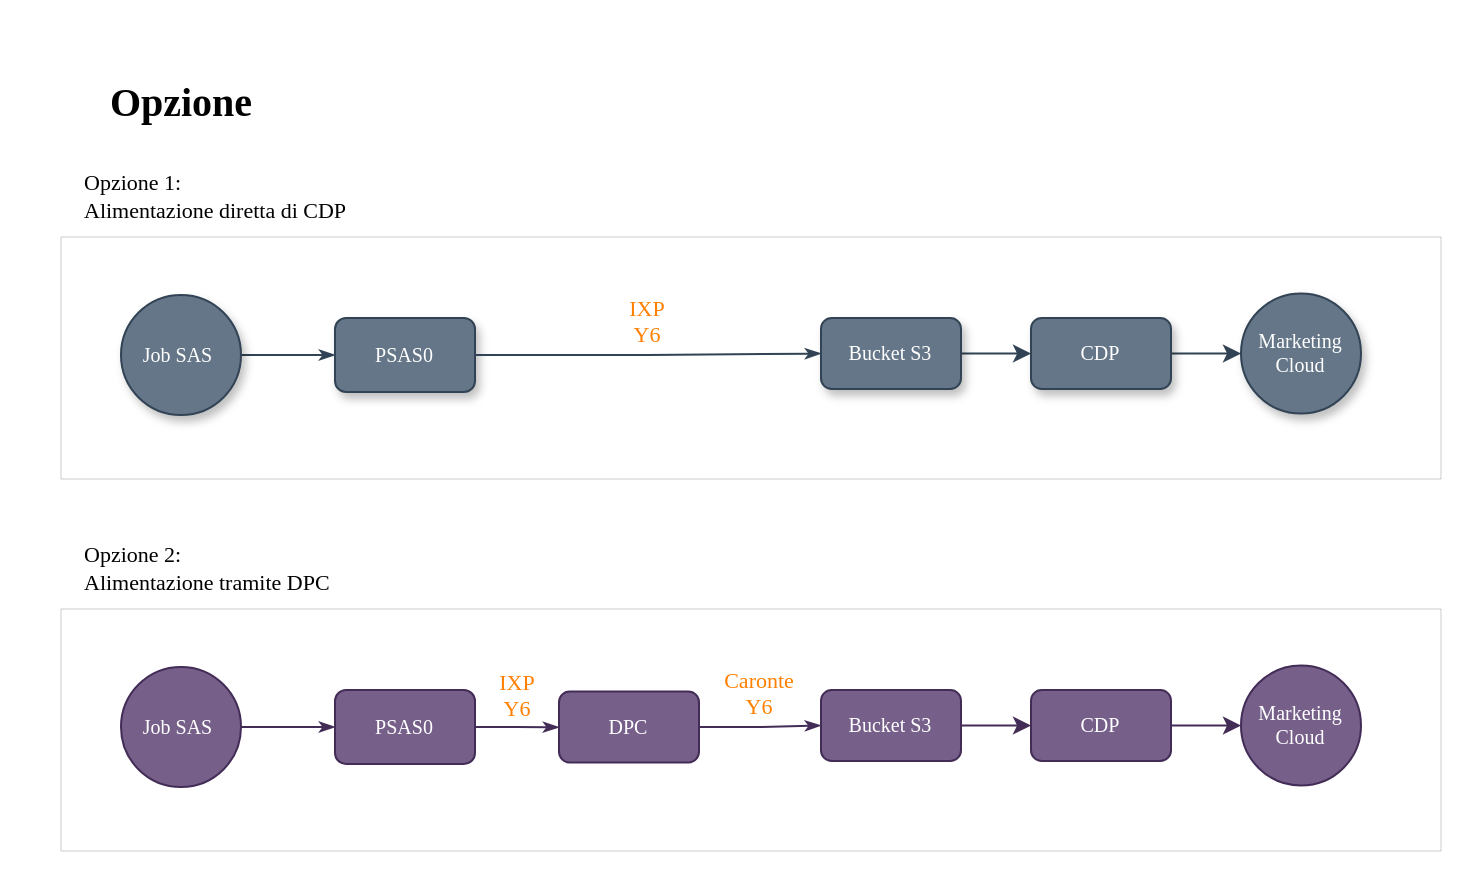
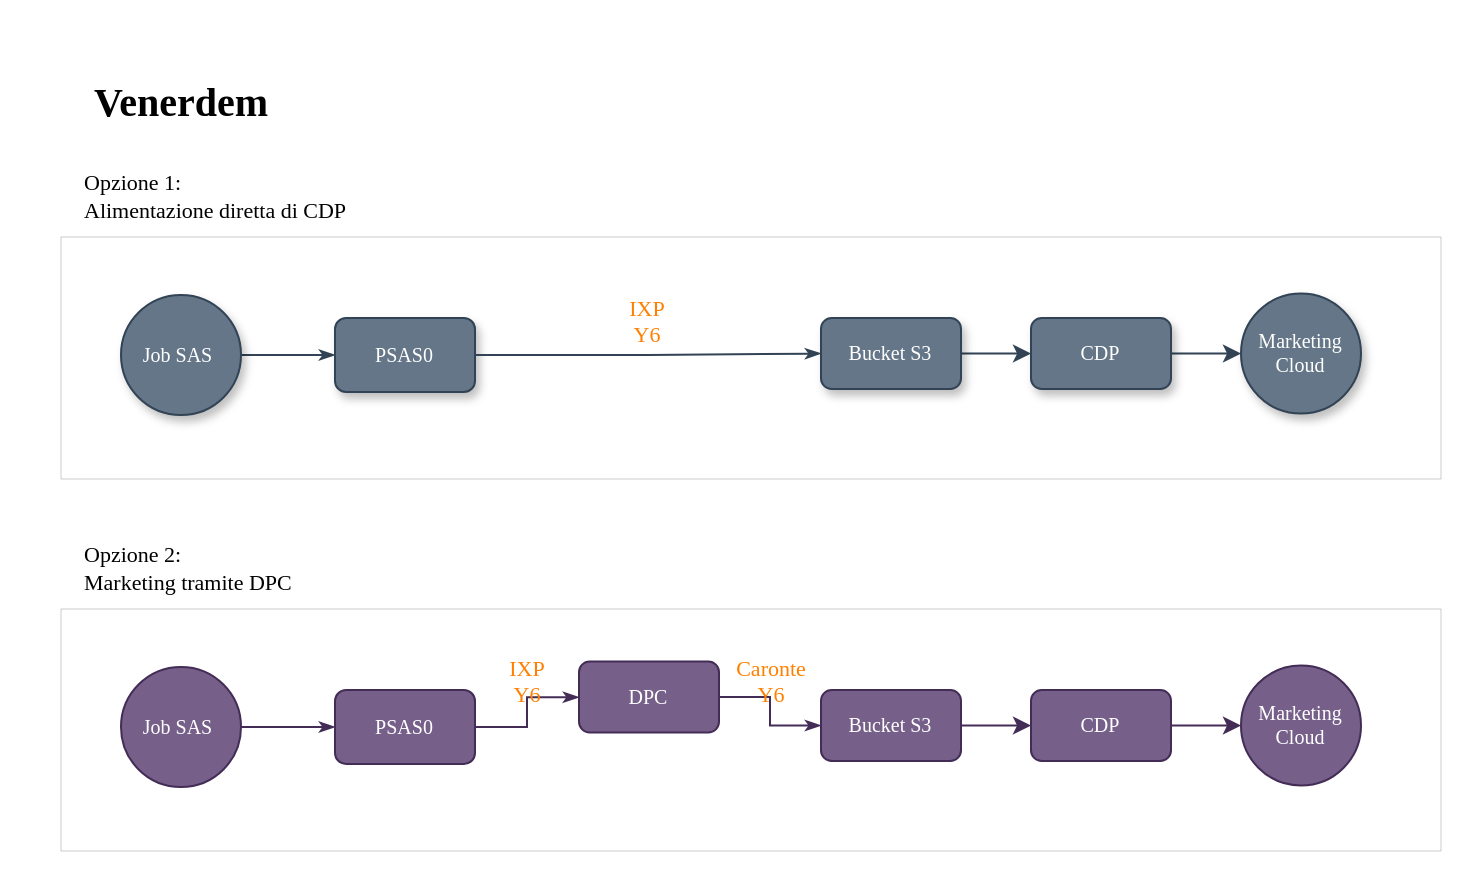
node "Opzione": label "Opzione" -> "Venerdem"
node "Opzione 2: Alimentazione tramite DPC": label "Opzione 2: Alimentazione tramite DPC" -> "Opzione 2: Marketing tramite DPC"
node "DPC": moved (629, 727) -> (649, 697)
